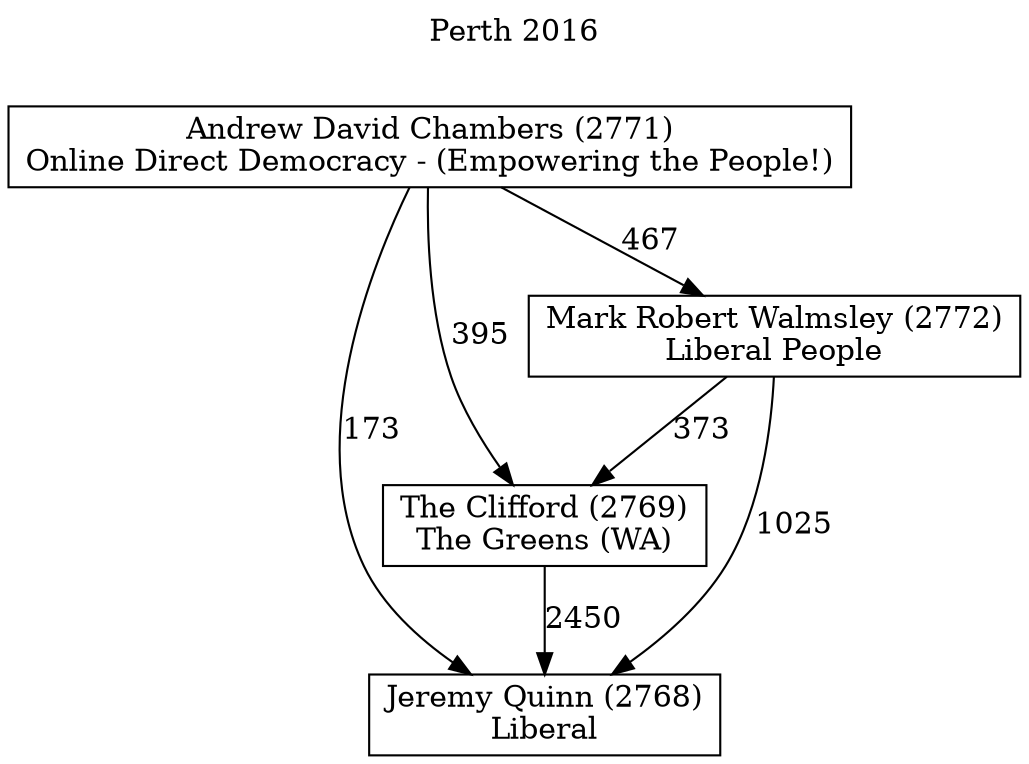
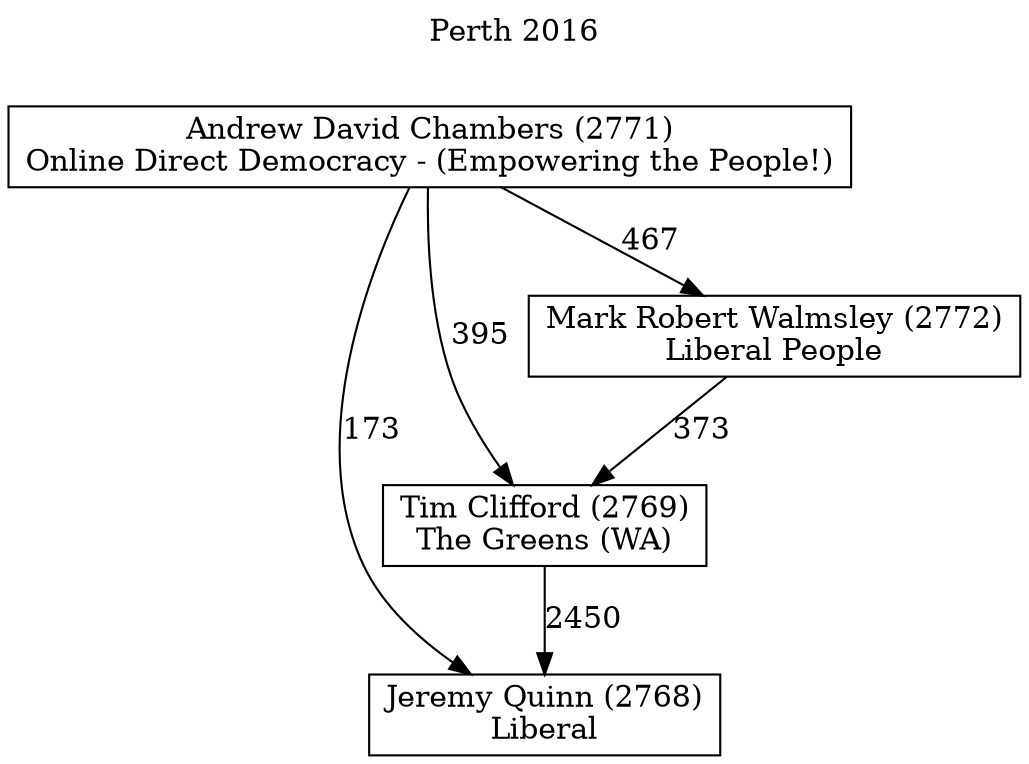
node "The Clifford (2769) The Greens (WA)": label "The Clifford (2769) The Greens (WA)" -> "Tim Clifford (2769) The Greens (WA)"
edge "Mark Robert Walmsley (2772) Liberal People" -> "Jeremy Quinn (2768) Liberal": removed, label "1025"
